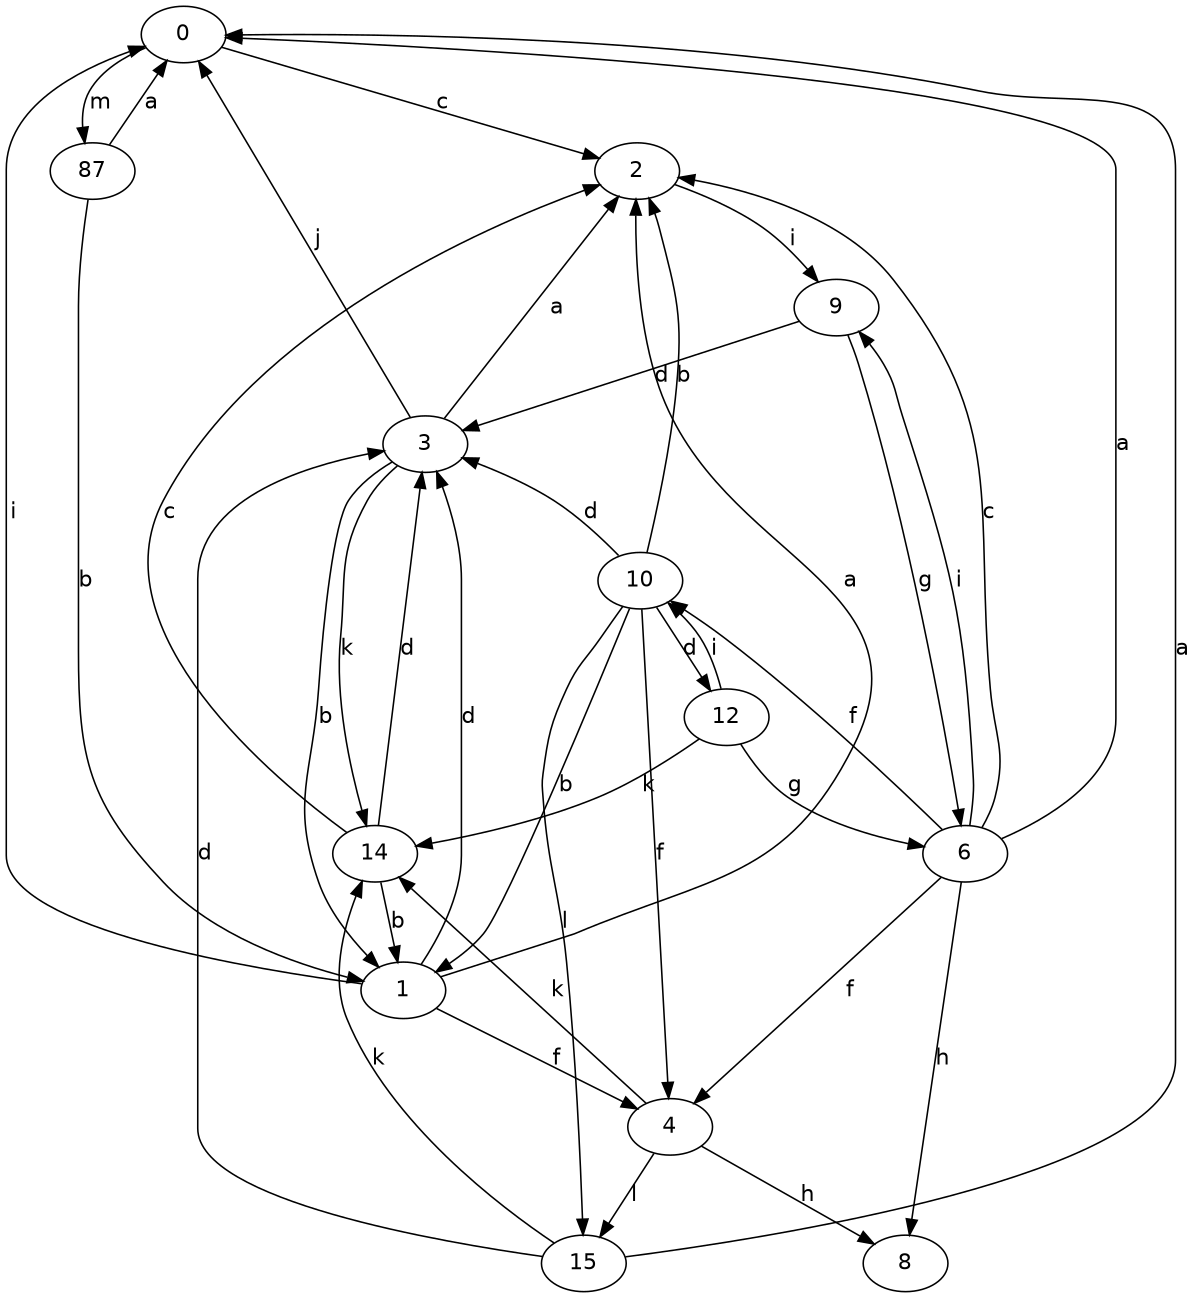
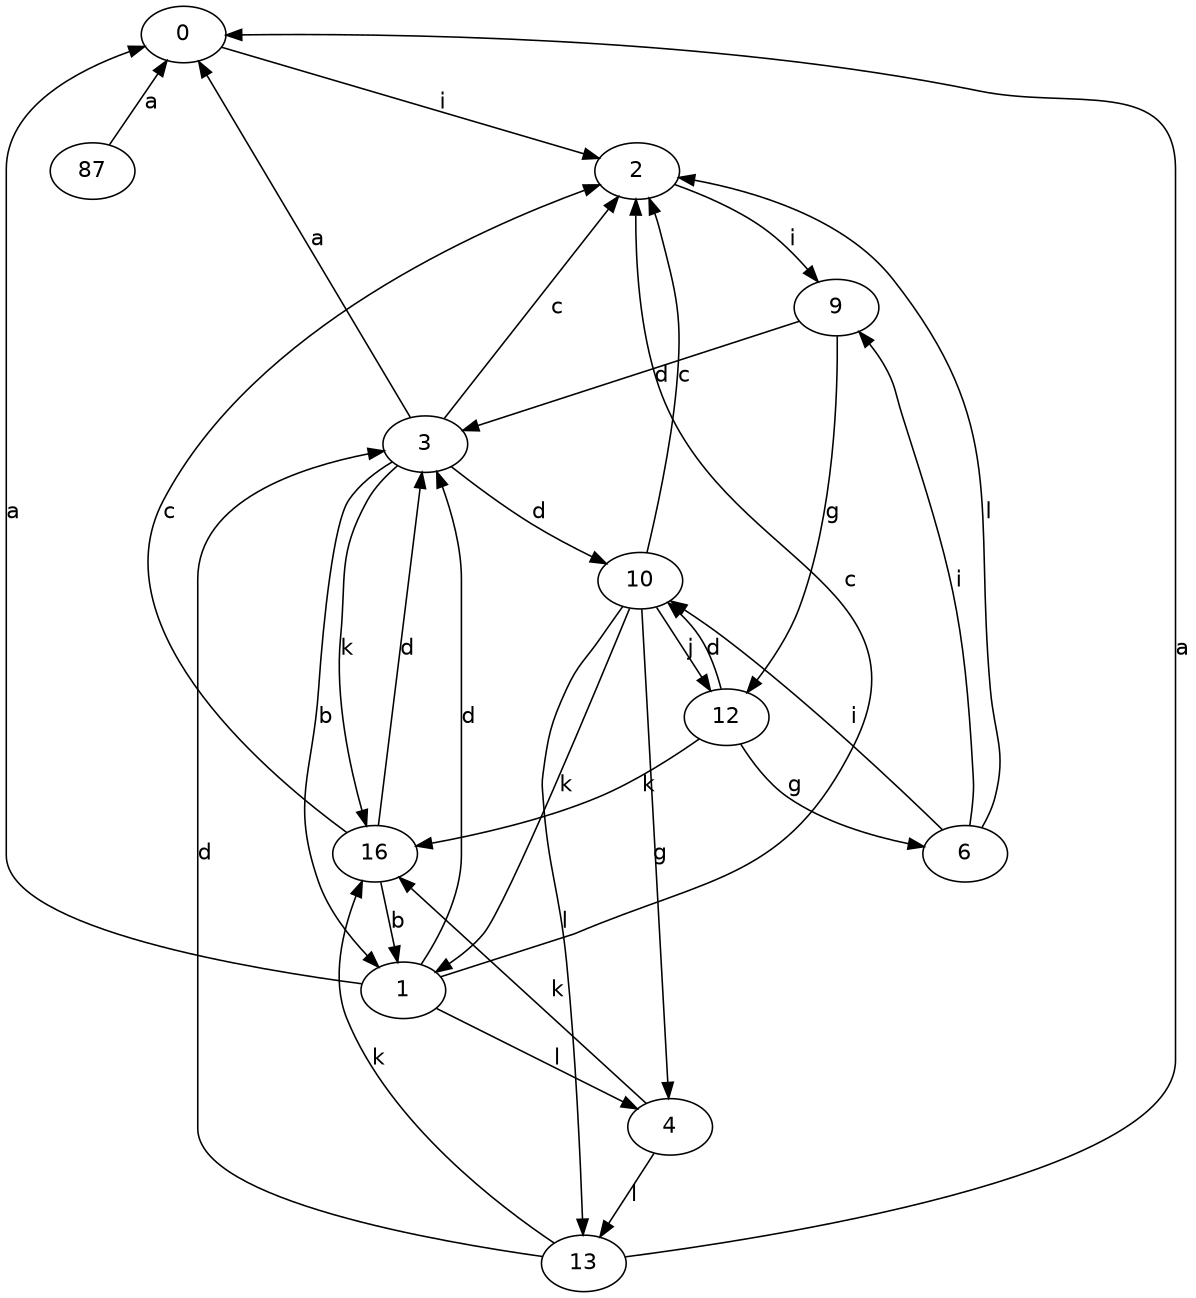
edge "0" -> "87": removed, label "m"
edge "0" -> "2": label "c" -> "i"
edge "6" -> "0": removed, label "a"
edge "3" -> "0": label "j" -> "a"
edge "3" -> "2": label "a" -> "c"
edge "10" -> "2": label "b" -> "c"
edge "10" -> "3": reversed
edge "1" -> "0": label "i" -> "a"
edge "6" -> "2": label "c" -> "l"
edge "9" -> "6": now "9" -> "12"
edge "1" -> "2": label "a" -> "c"
edge "10" -> "12": label "d" -> "j"
edge "12" -> "10": label "i" -> "d"
edge "87" -> "1": removed, label "b"
edge "6" -> "10": label "f" -> "i"
edge "10" -> "1": label "b" -> "k"
node "14": label "14" -> "16"
edge "10" -> "4": label "f" -> "g"
edge "6" -> "4": removed, label "f"
edge "1" -> "4": label "f" -> "l"
node "15": label "15" -> "13"
node "8": removed
